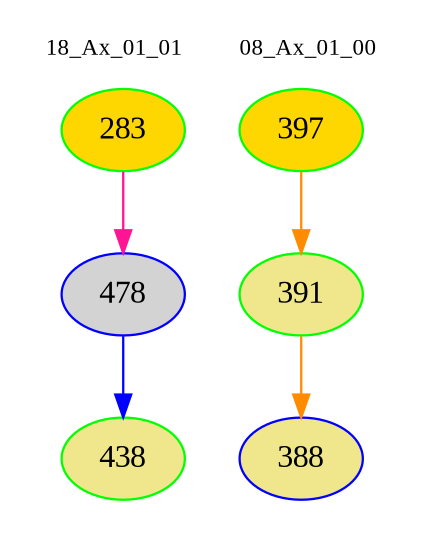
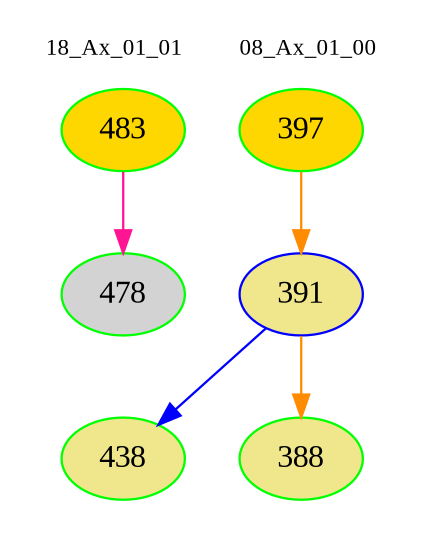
node "283": label "283" -> "483"
node "478": color blue -> green
node "391": color green -> blue
edge "478" -> "438": now "391" -> "438"
node "388": color blue -> green
